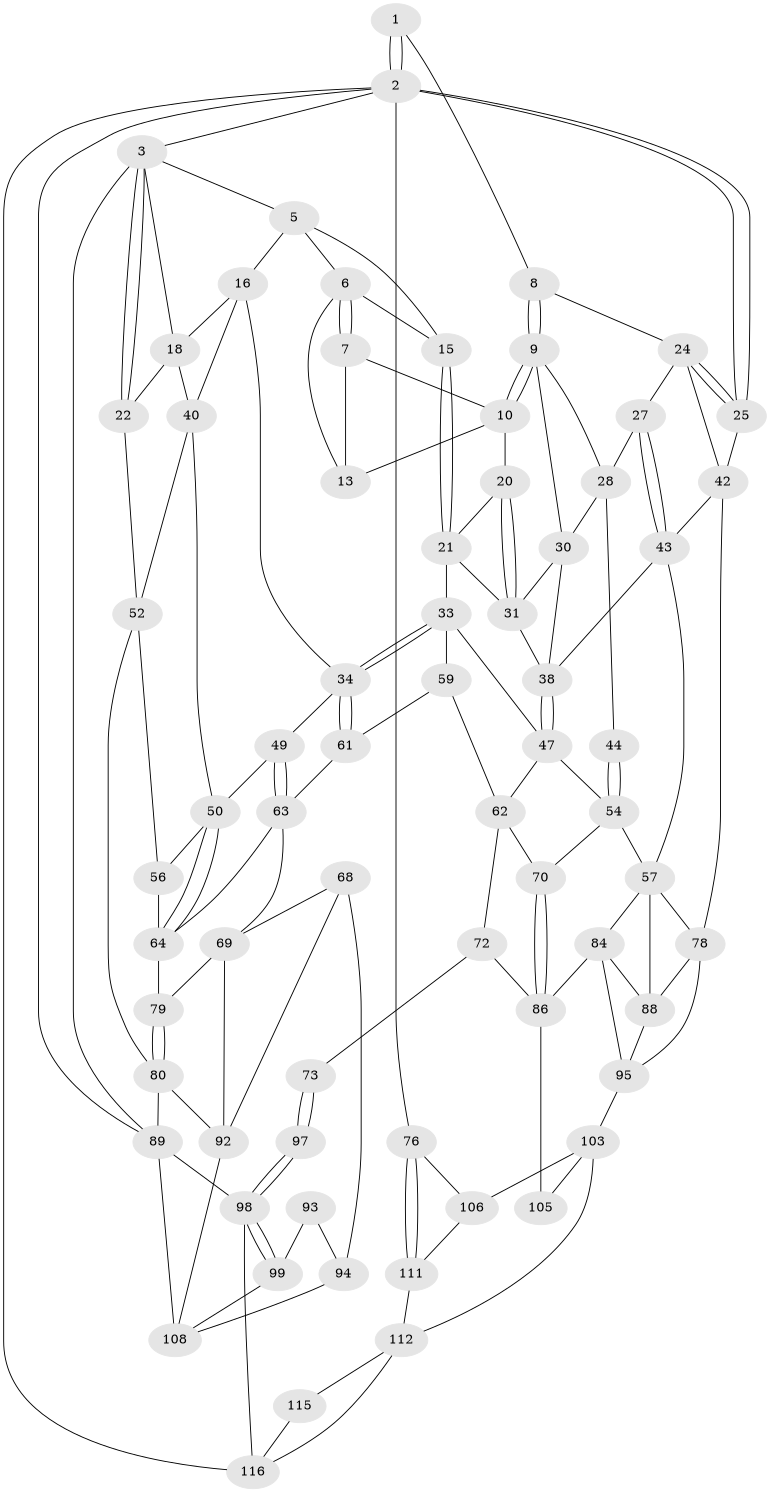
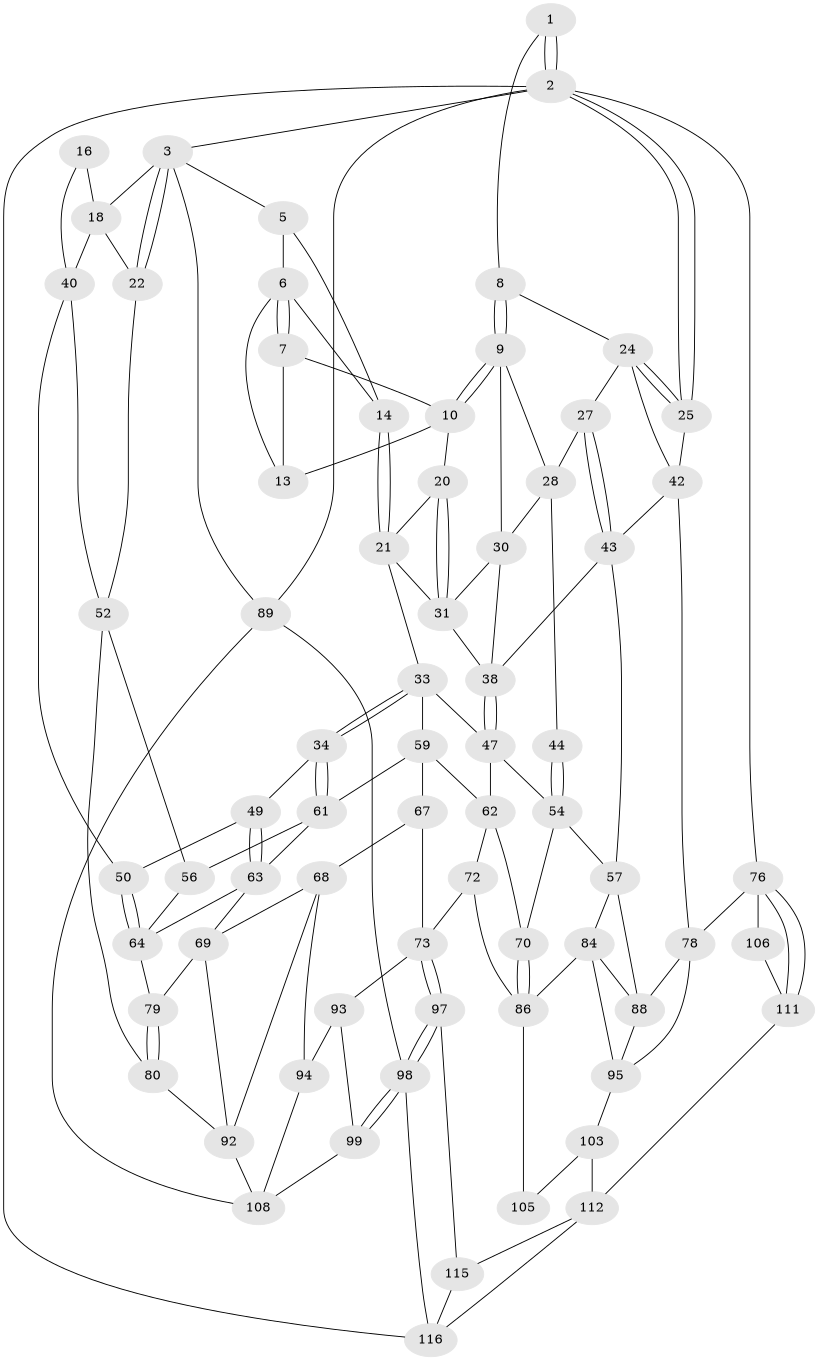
edge "5" -- "16": removed
node "15": label "15" -> "14"
edge "16" -- "34": removed
node "67": added
edge "50" -- "56": now "61" -- "56"
edge "57" -- "78": now "76" -- "78"
edge "73" -- "93": added
edge "80" -- "89": removed
edge "97" -- "115": added
edge "103" -- "106": removed
